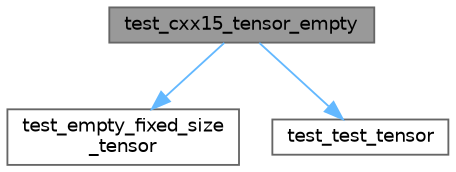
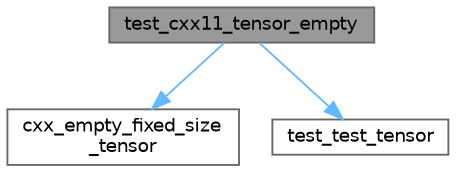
node "test_cxx15_tensor_empty": label "test_cxx15_tensor_empty" -> "test_cxx11_tensor_empty"
node "test_empty_fixed_size _tensor": label "test_empty_fixed_size _tensor" -> "cxx_empty_fixed_size _tensor"
